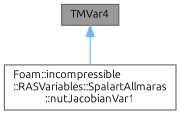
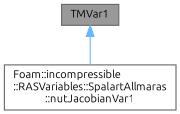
node "TMVar4": label "TMVar4" -> "TMVar1"
